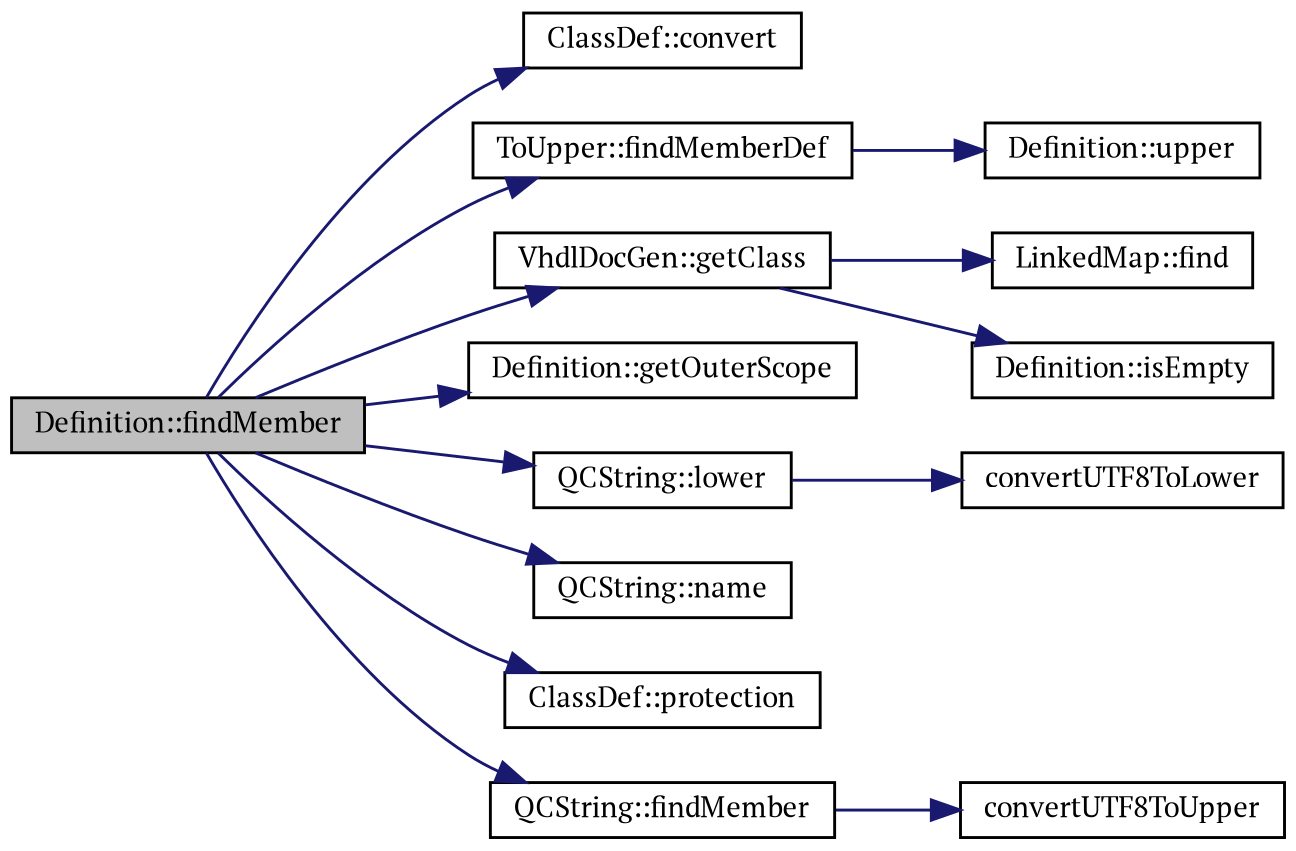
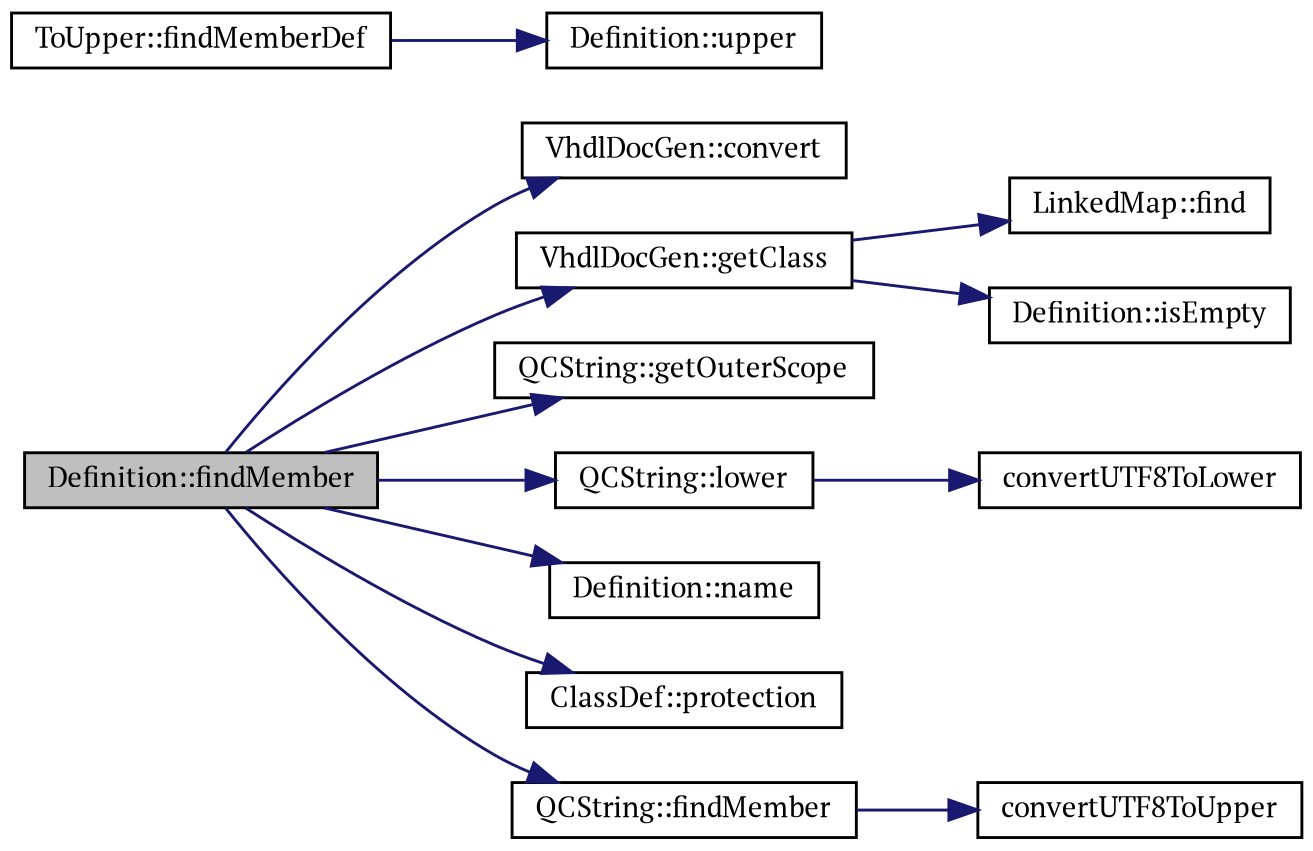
node "ClassDef::convert": label "ClassDef::convert" -> "VhdlDocGen::convert"
edge "Definition::findMember" -> "ToUpper::findMemberDef": removed
node "Definition::getOuterScope": label "Definition::getOuterScope" -> "QCString::getOuterScope"
node "QCString::name": label "QCString::name" -> "Definition::name"
